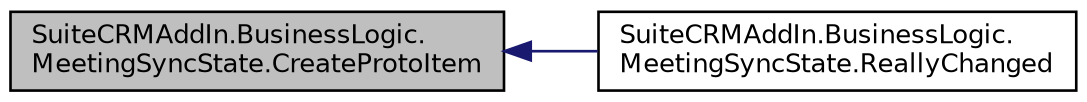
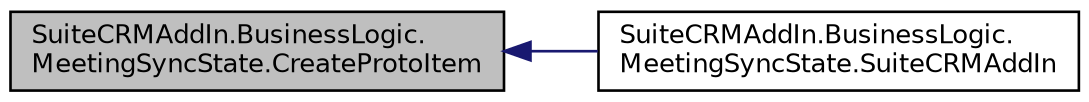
node "SuiteCRMAddIn.BusinessLogic. MeetingSyncState.ReallyChanged": label "SuiteCRMAddIn.BusinessLogic. MeetingSyncState.ReallyChanged" -> "SuiteCRMAddIn.BusinessLogic. MeetingSyncState.SuiteCRMAddIn"
